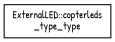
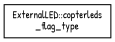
node "ExternalLED::copterleds _type_type": label "ExternalLED::copterleds _type_type" -> "ExternalLED::copterleds _flag_type"
